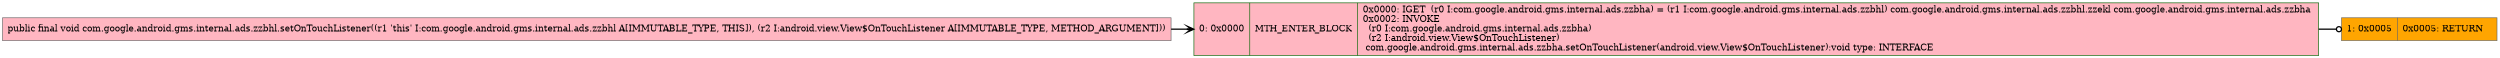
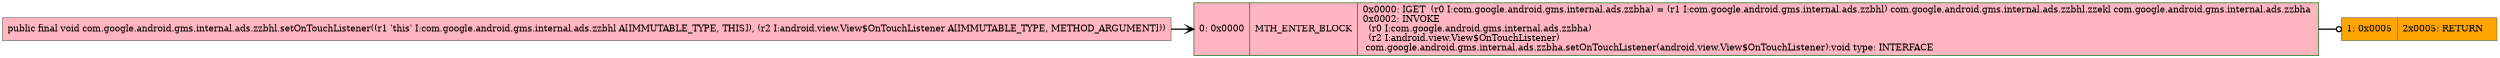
node "1: 0x0005": text "0x0005: RETURN" -> "2x0005: RETURN"
